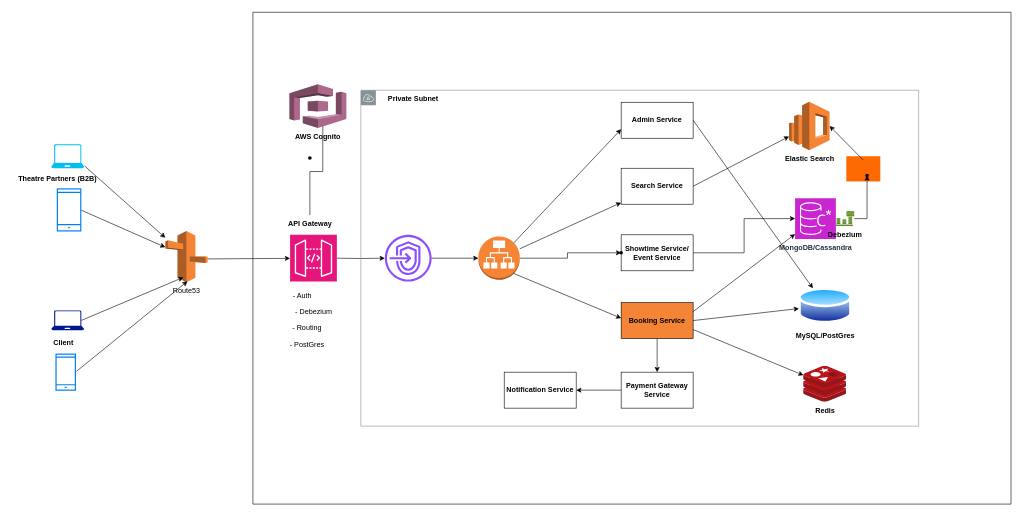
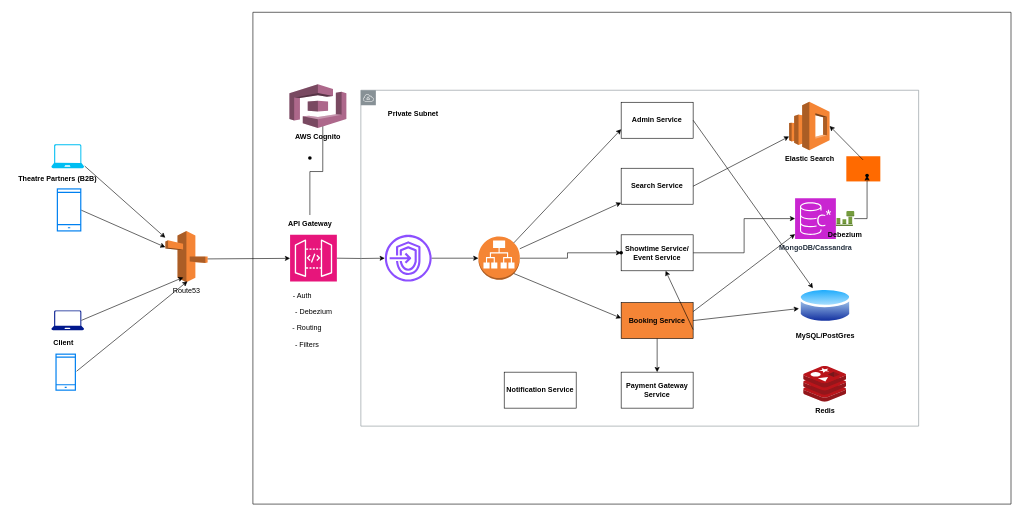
node "Private Subnet": moved (413, 99) -> (413, 114)
node "- PostGres": label "- PostGres" -> "- Filters"
edge "Booking Service" -> "Redis": now "Booking Service" -> "Showtime Service/ Event Service"
edge "Payment Gateway Service" -> "Notification Service": removed
